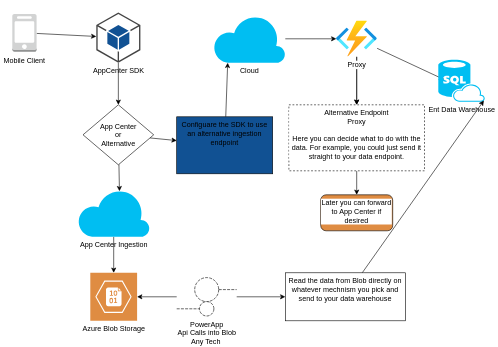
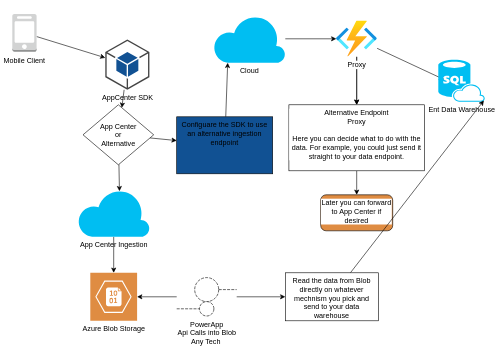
node "AppCenter SDK": moved (118, 38) -> (127, 65)
node "Alternative Endpoint Proxy Here you can decide what to do with the data. For example, you could just send it straight to your data endpoint.": style dashed -> solid
node "Read the data from Blob directly on whatever mechnism you pick and send to your data warehouse": size 120x48 -> 93x48
